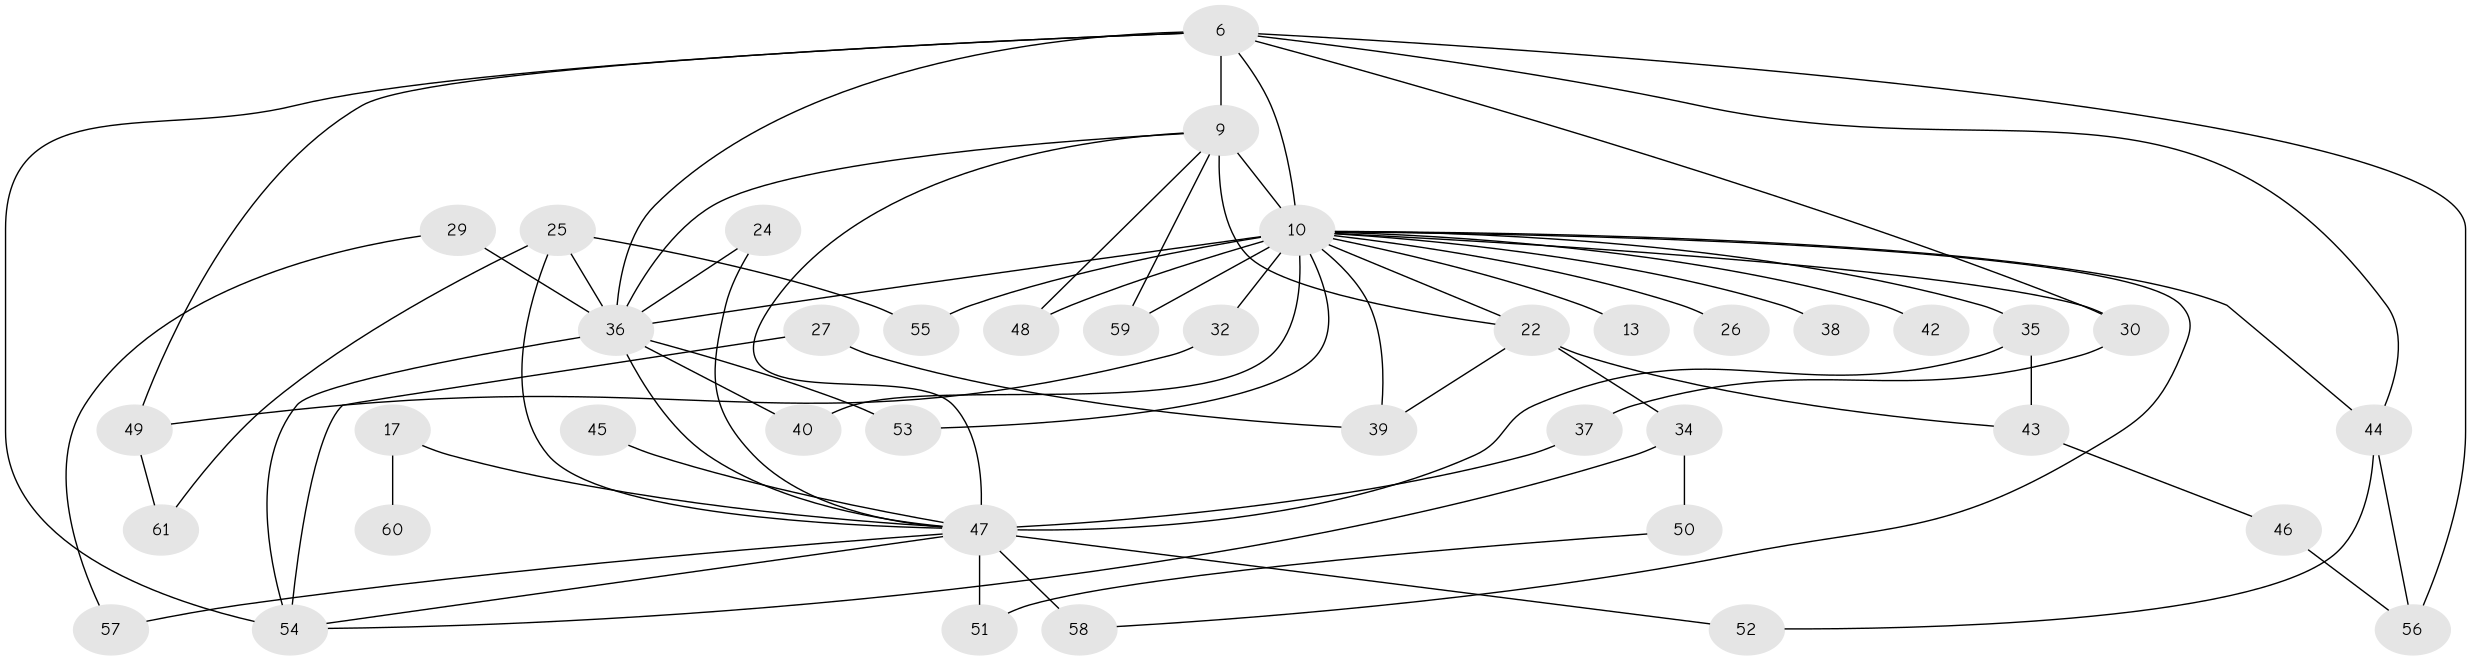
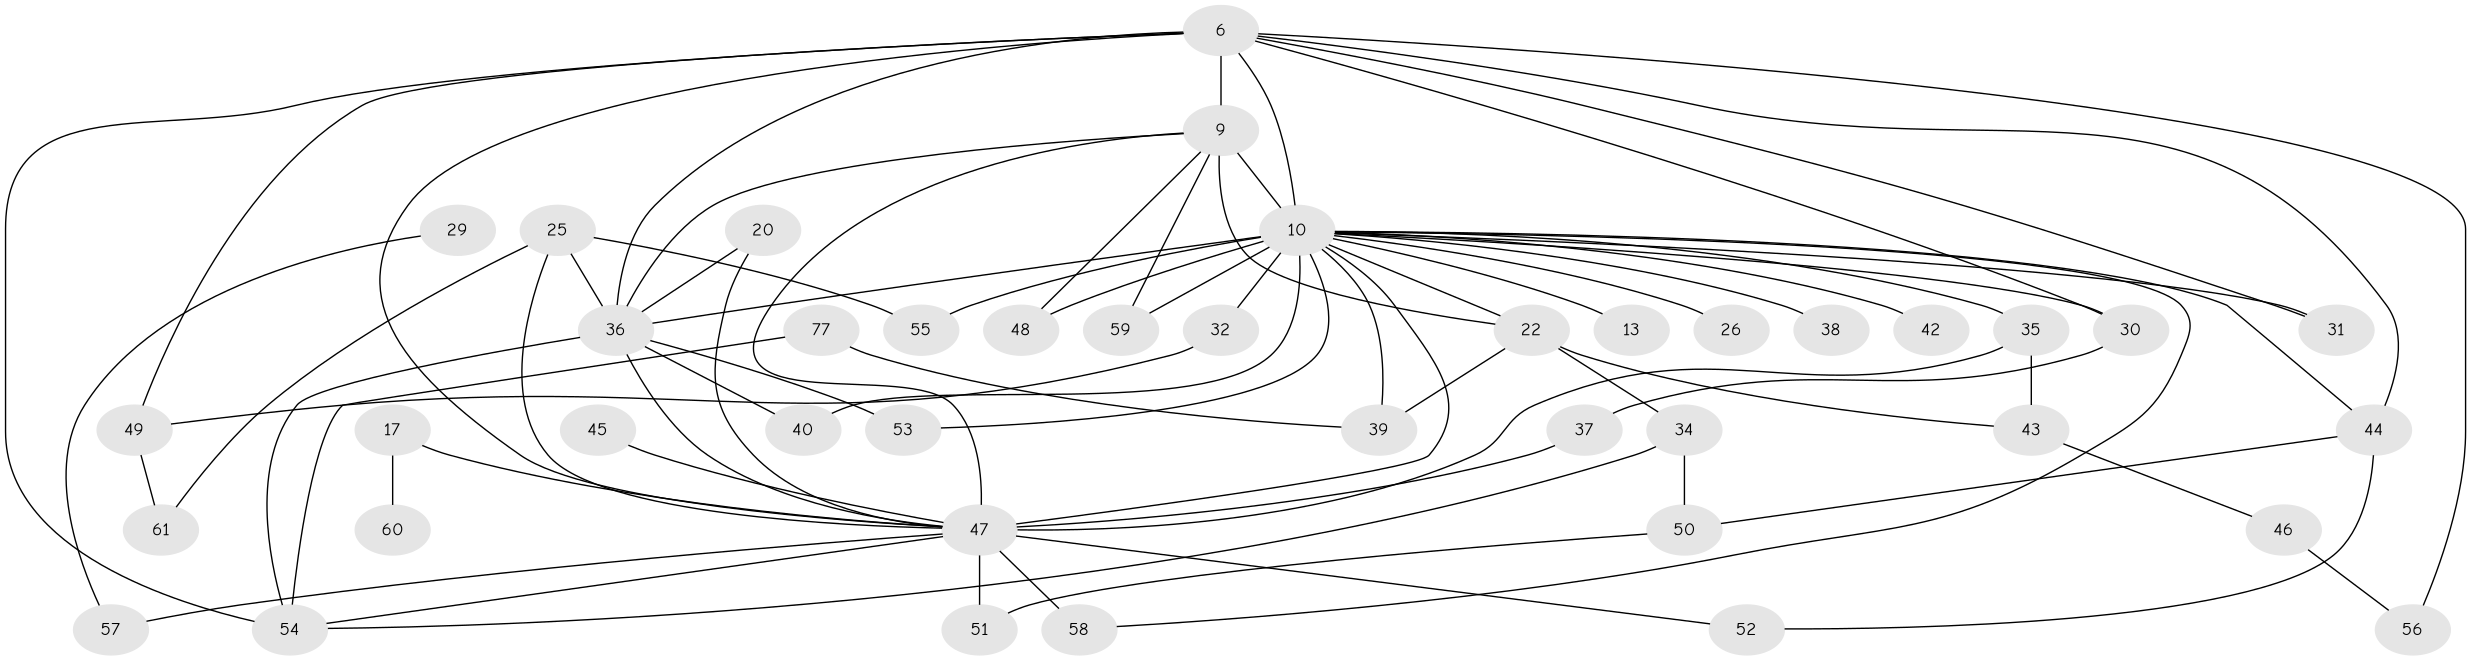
edge "6" -- "47": added
node "24": label "24" -> "20"
edge "29" -- "36": removed
node "27": label "27" -> "77"
node "31": added
edge "10" -- "47": added
edge "44" -- "56": now "44" -- "50"
